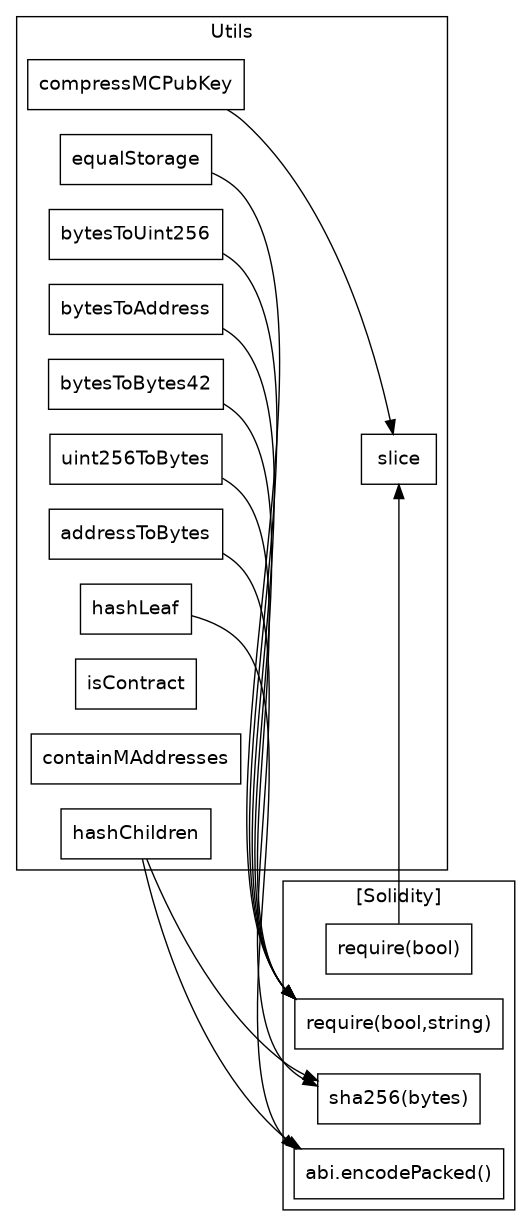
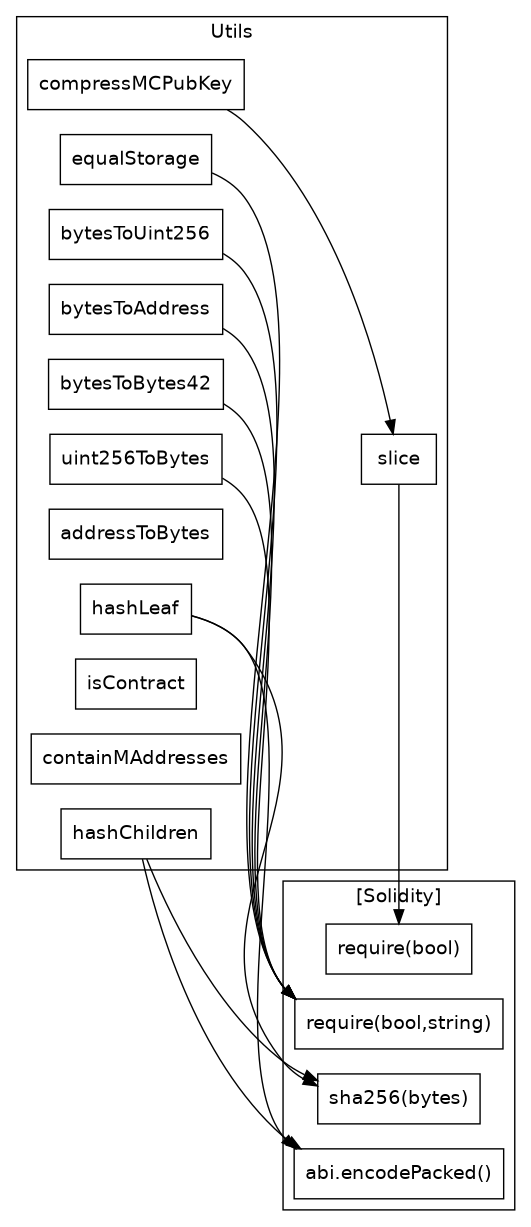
edge "require(bool)" -> "slice": reversed
edge "addressToBytes" -> "sha256(bytes)": now "hashLeaf" -> "sha256(bytes)"
